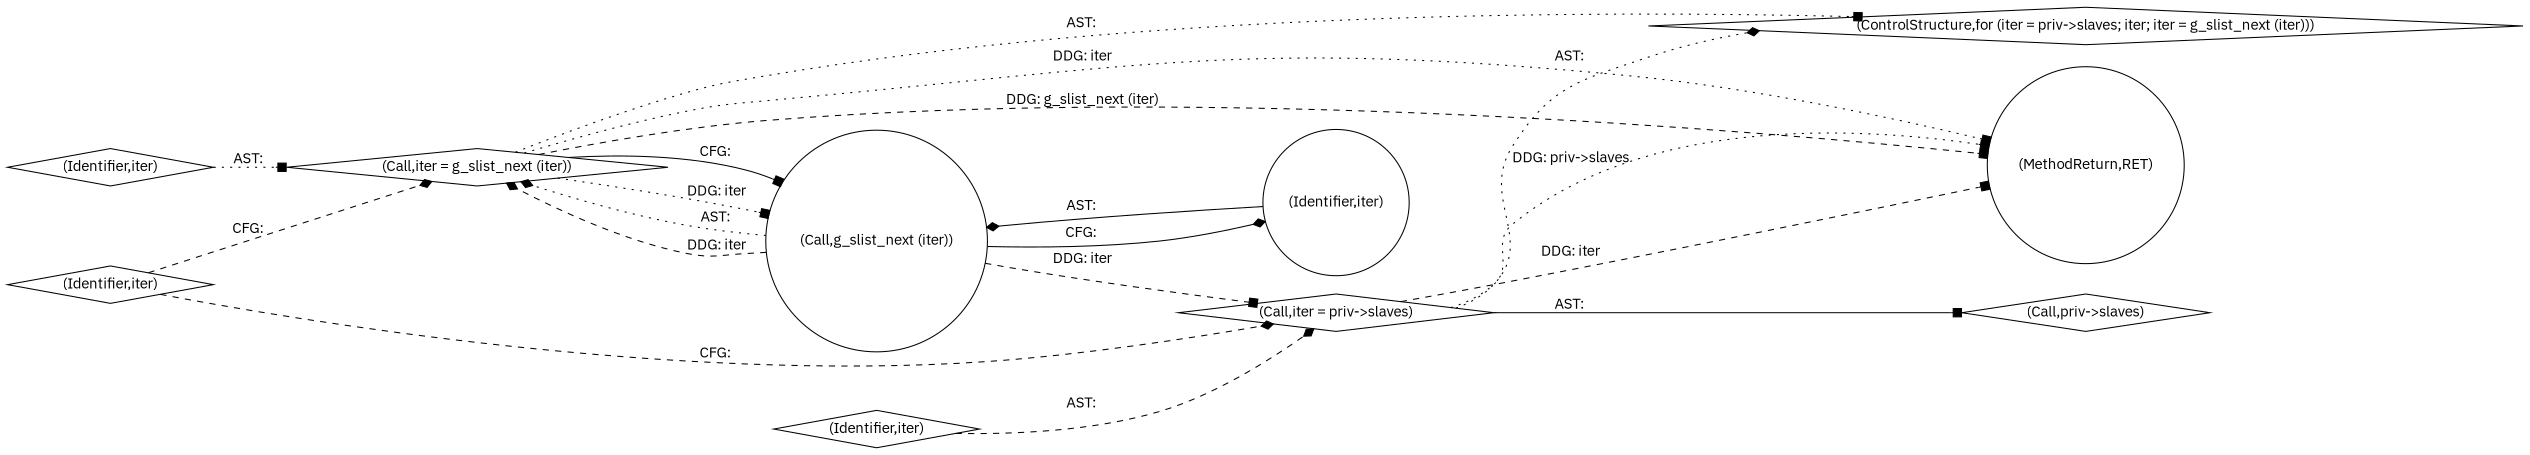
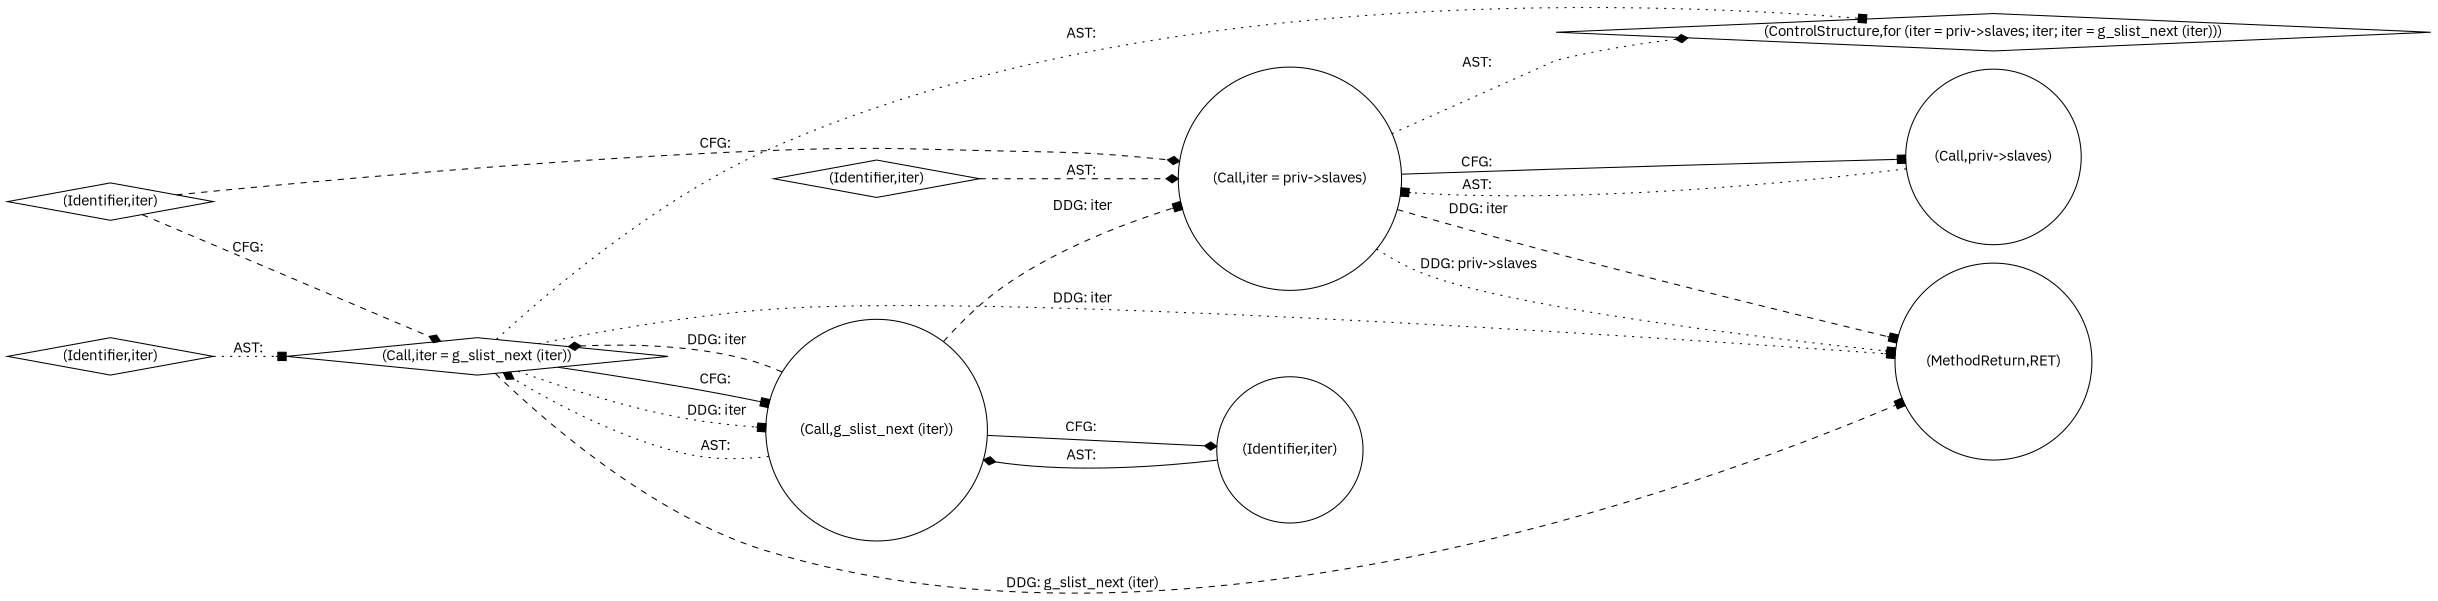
edge "(Call,priv->slaves)" -> "(Call,iter = priv->slaves)": added, label "AST:"
edge "(Call,iter = priv->slaves)" -> "(Call,priv->slaves)": label "AST: " -> "CFG: "
node "(Call,iter = priv->slaves)": shape diamond -> circle
node "(Call,priv->slaves)": shape diamond -> circle
